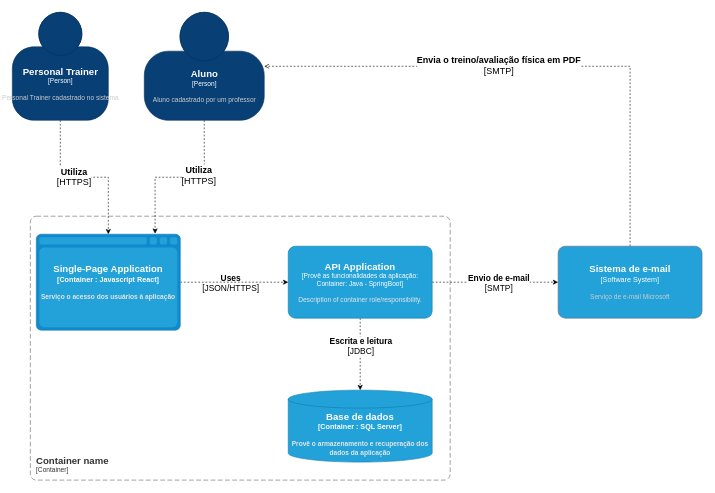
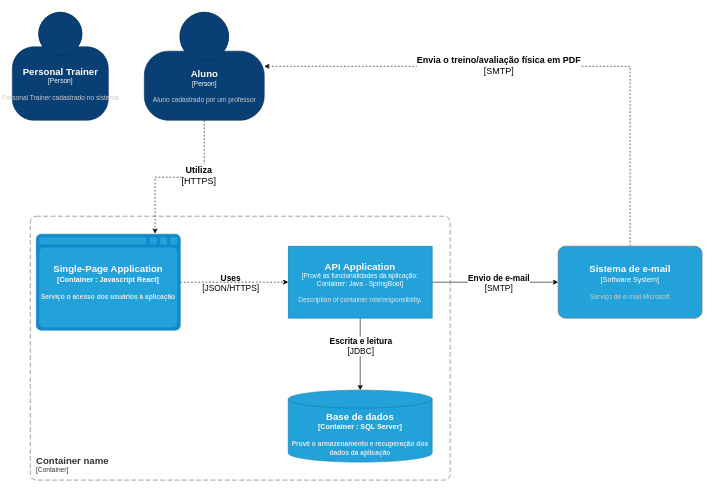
edge "Sistema de e-mail [Software System] Serviço de e-mail Microsoft" -> "Aluno [Person] Aluno cadastrado por um professor": arrowhead open -> classic
edge "Personal Trainer [Person] Personal Trainer cadastrado no sistema" -> "Single-Page Application [Container : Javascript React] Serviço o acesso dos usuários à aplicação": removed, label "Utiliza[HTTPS]"
node "API Application [Provê as funcionalidades da aplicação: Container: Java - SpringBoot] Description of container role/responsibility.": shape rounded rectangle -> rectangle
edge "API Application [Provê as funcionalidades da aplicação: Container: Java - SpringBoot] Description of container role/responsibility." -> "Sistema de e-mail [Software System] Serviço de e-mail Microsoft": style dashed -> solid
edge "API Application [Provê as funcionalidades da aplicação: Container: Java - SpringBoot] Description of container role/responsibility." -> "Base de dados [Container : SQL Server] Provê o armazenamento e recuperação dos dados da aplicação": style dashed -> solid
